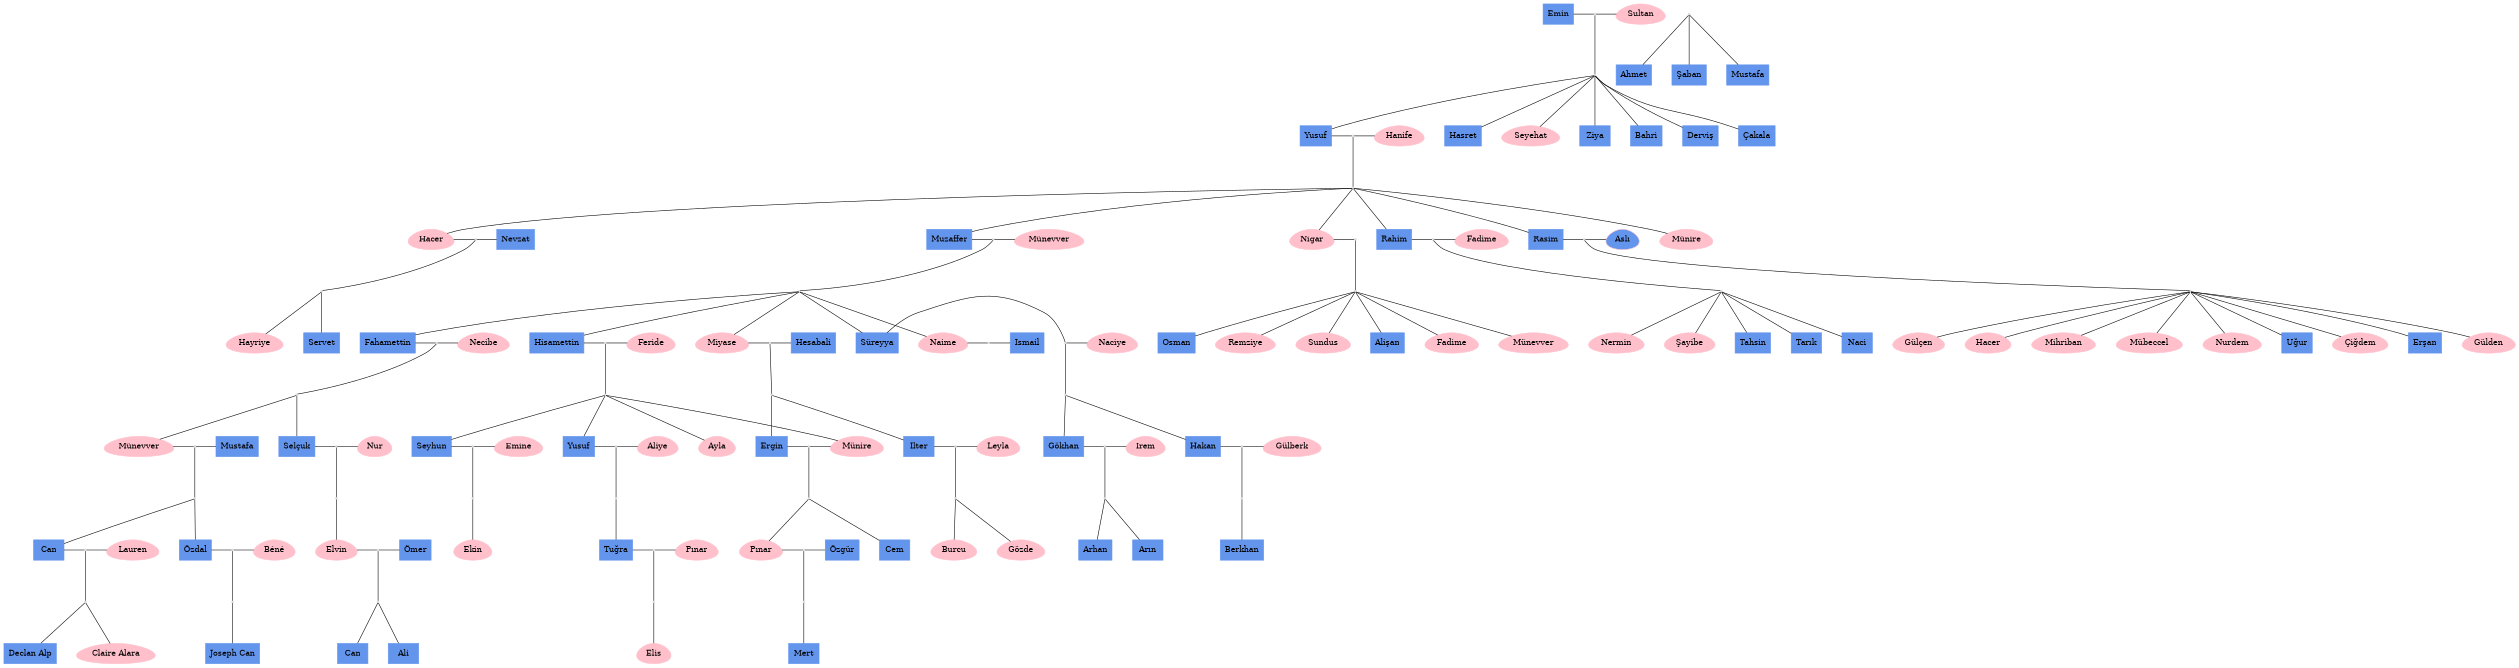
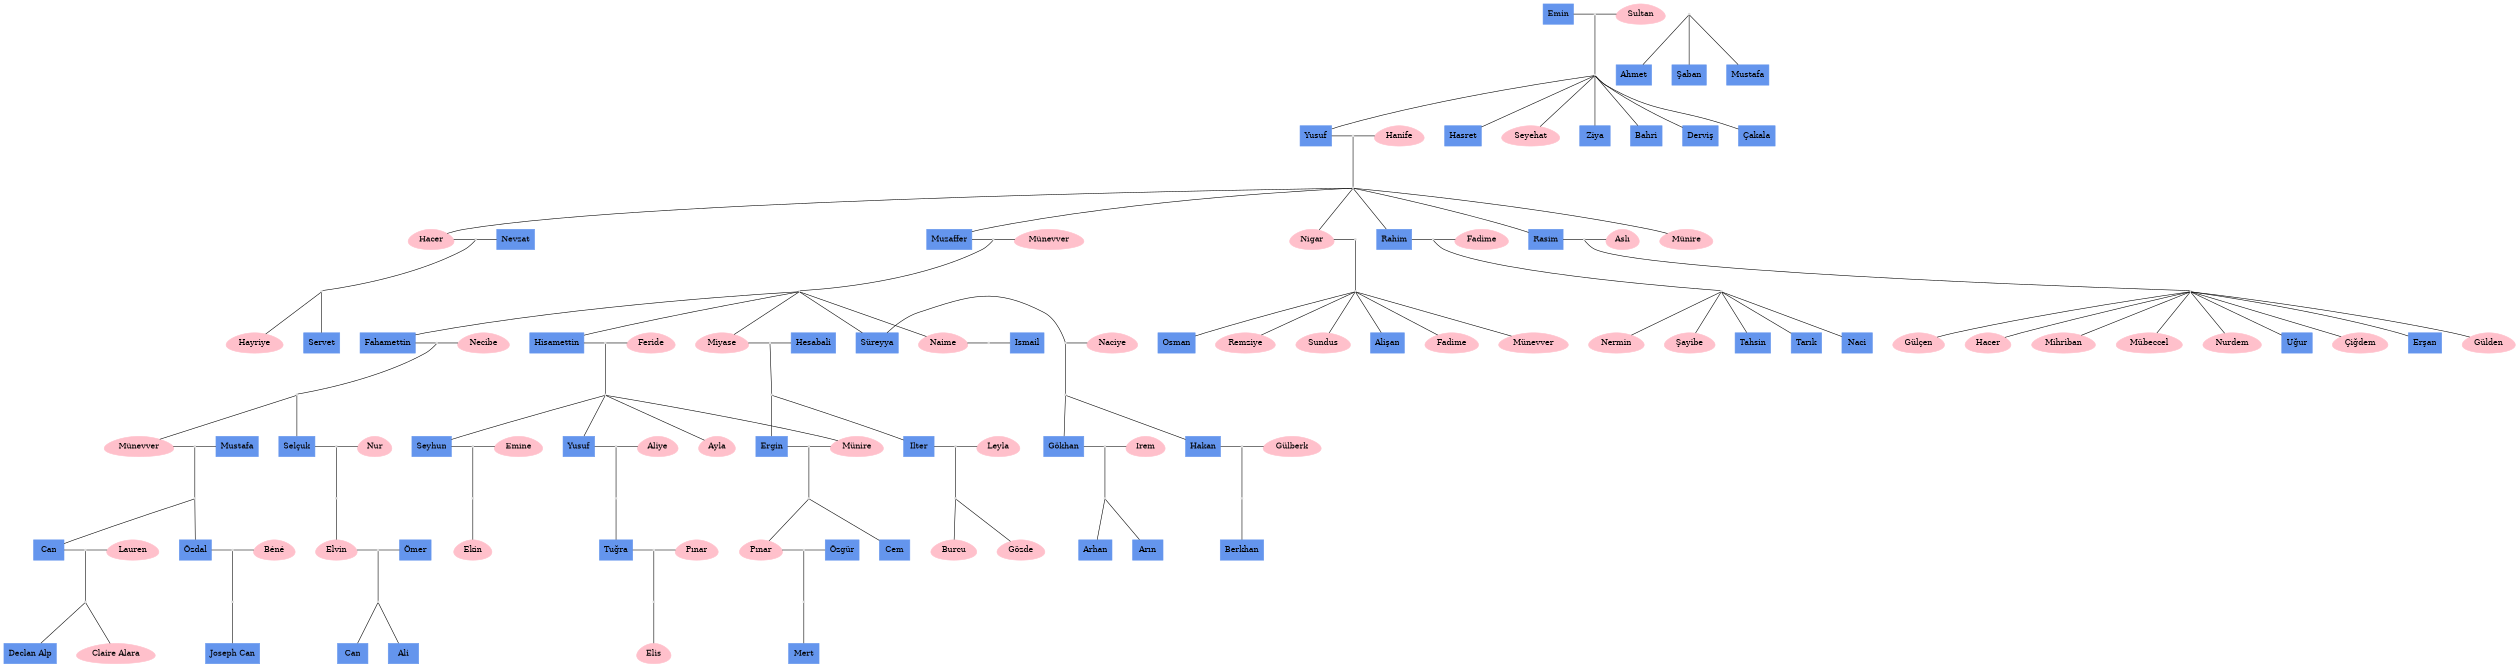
node "Aslı": fillcolor cornflowerblue -> pink
